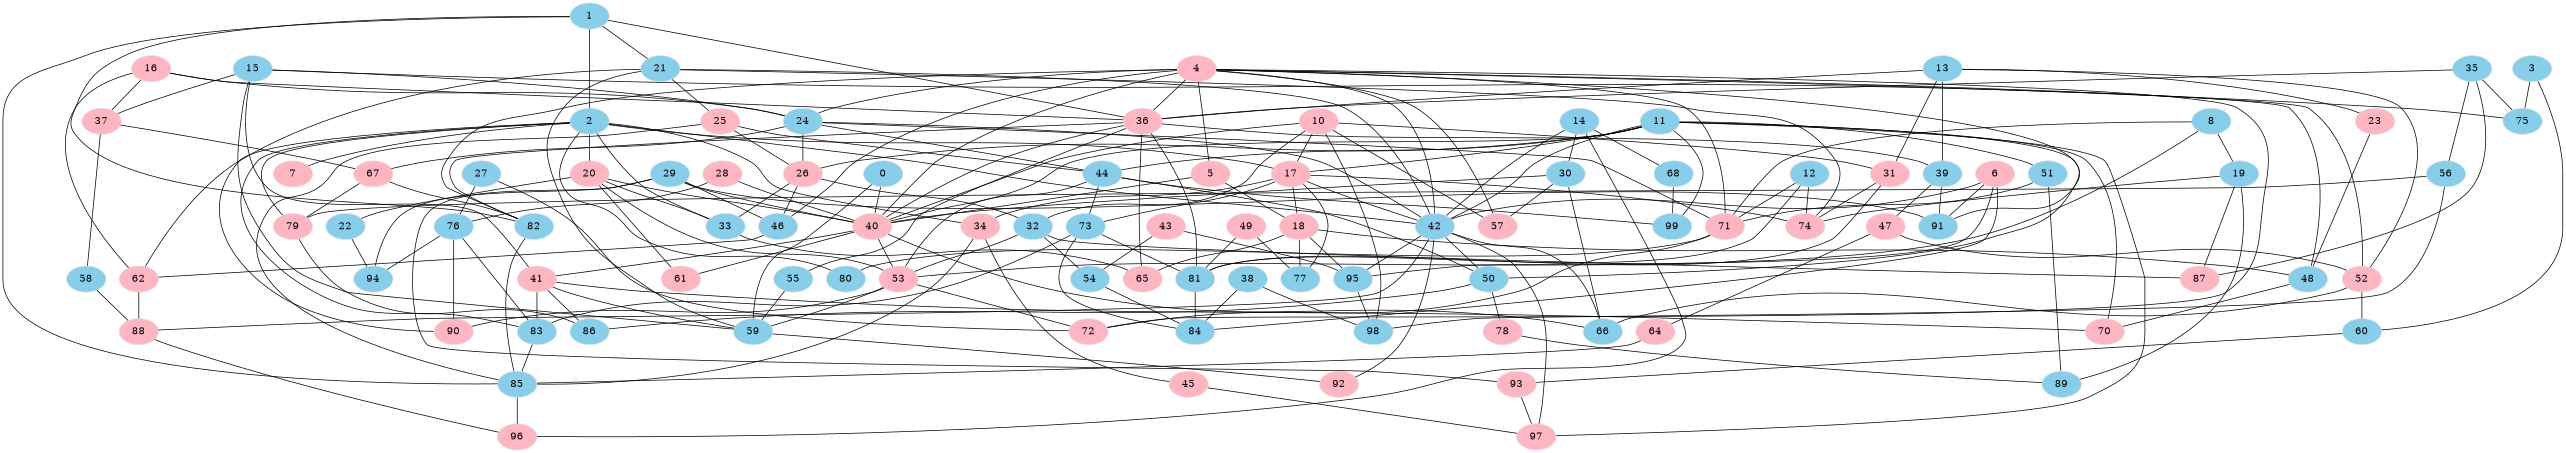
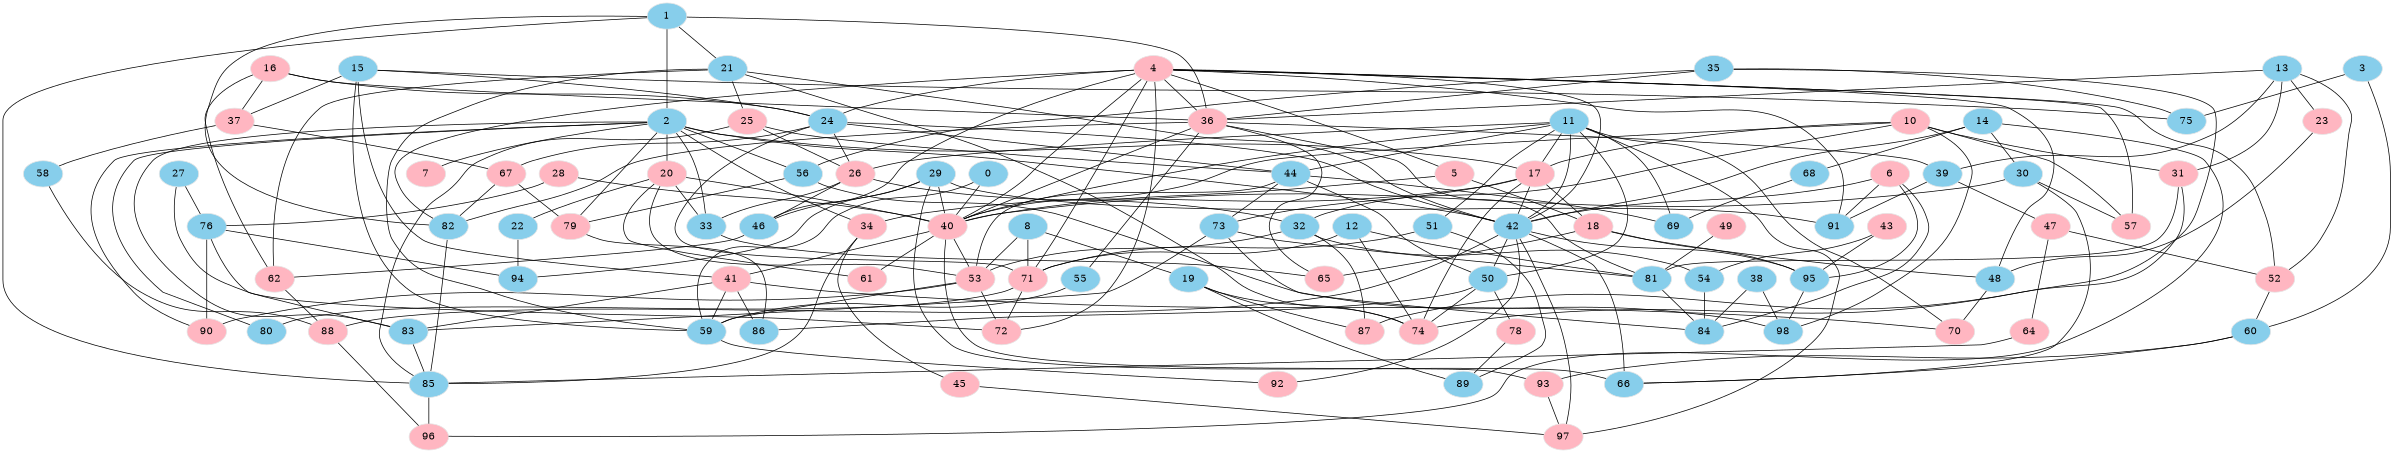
edge "2" -- "56": added
node "99": label "99" -> "69"
node "77": removed
edge "50" -- "74": added
edge "52" -- "66": now "60" -- "66"
